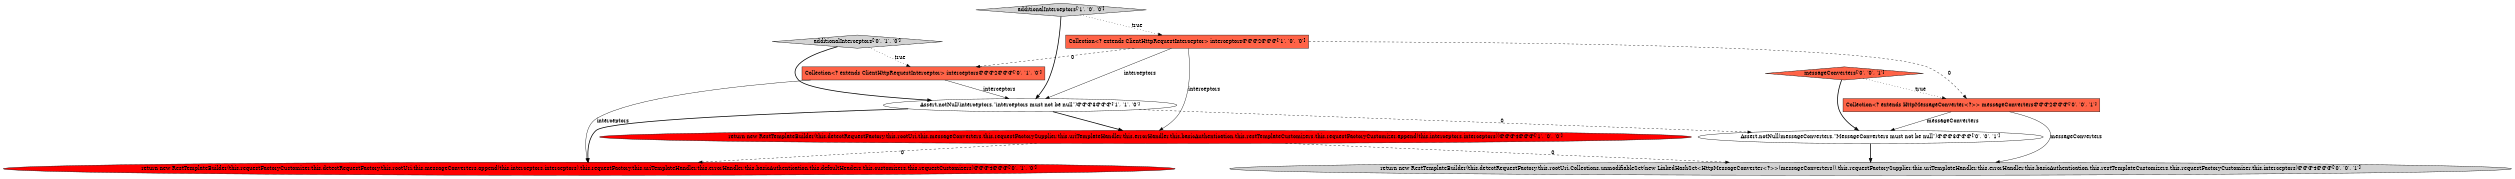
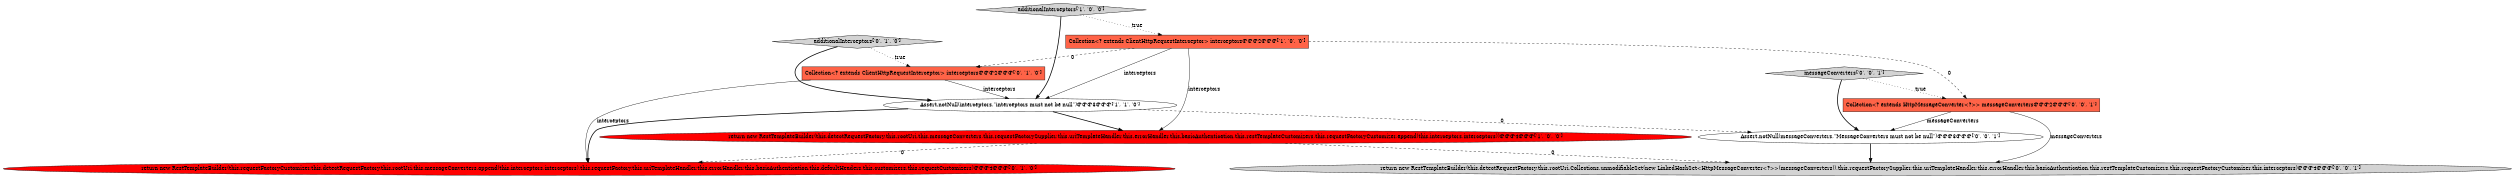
node "messageConverters['0', '0', '1']": fillcolor tomato -> lightgray
